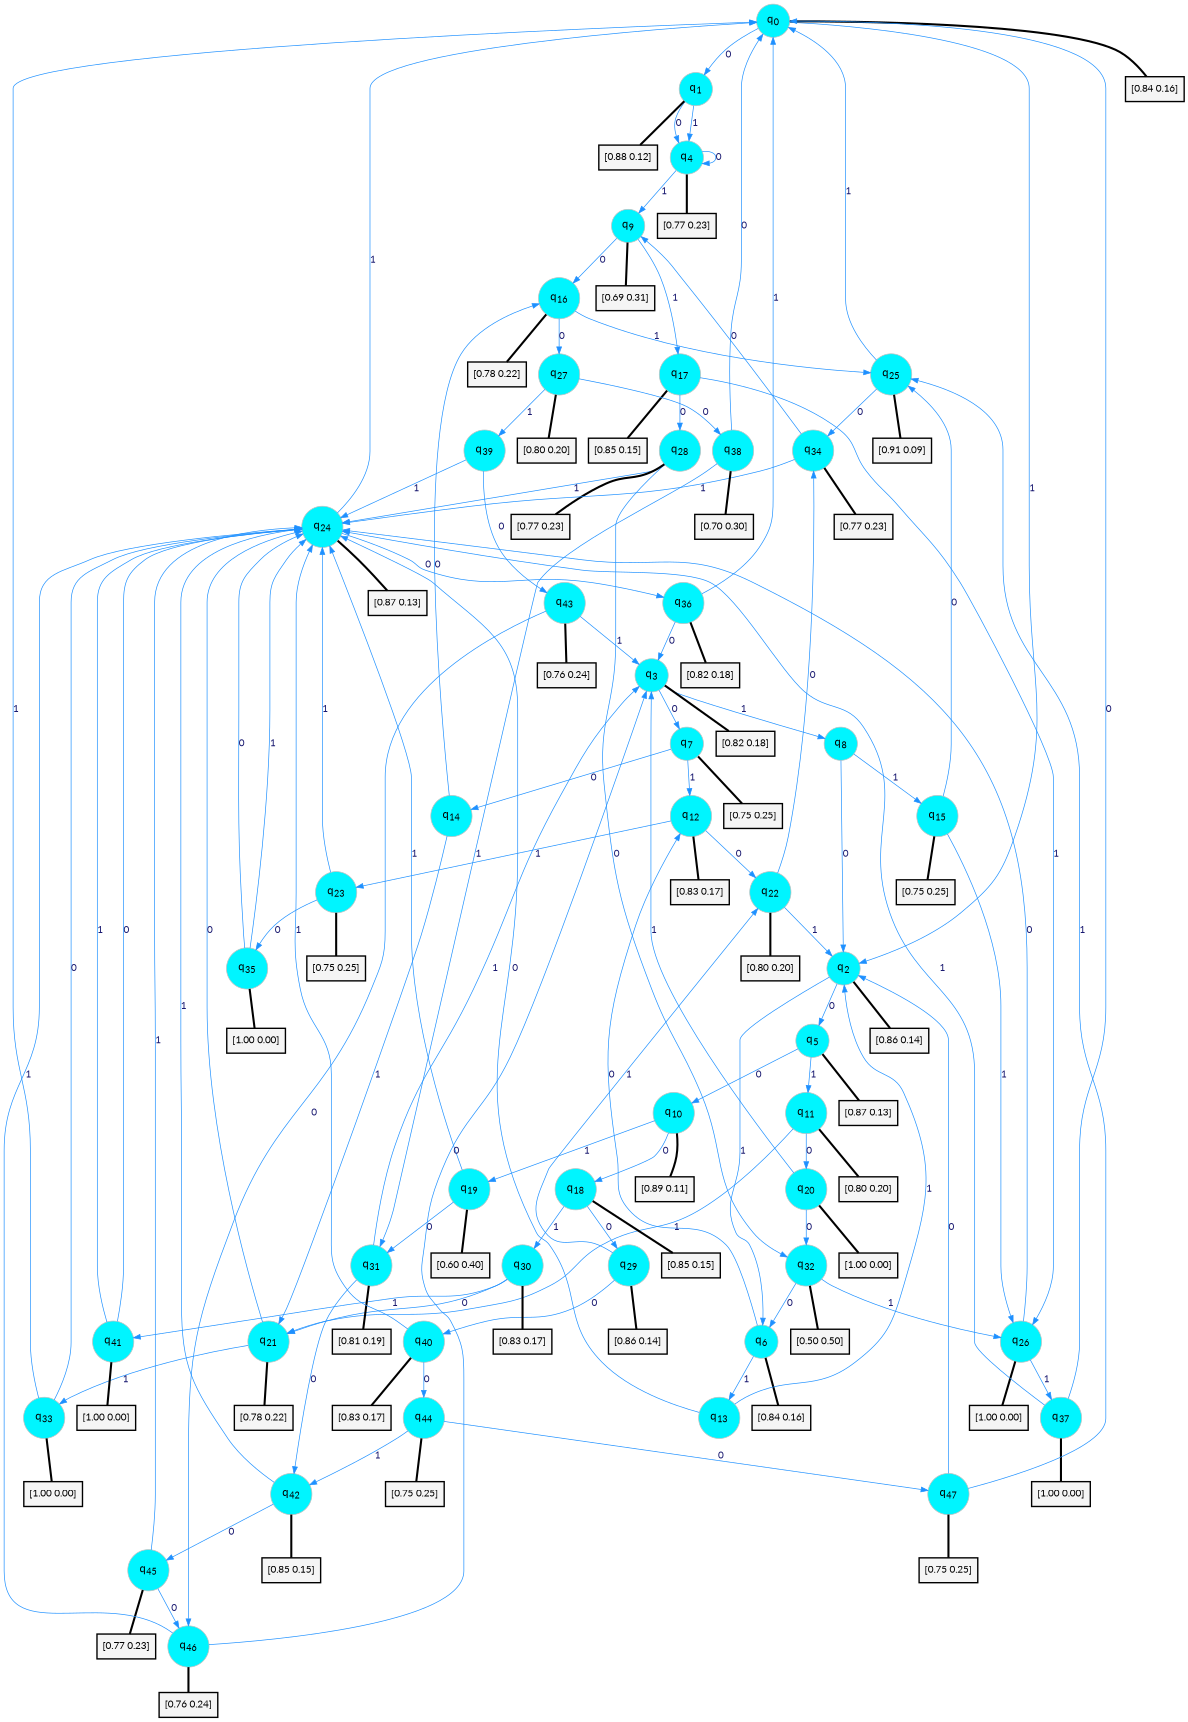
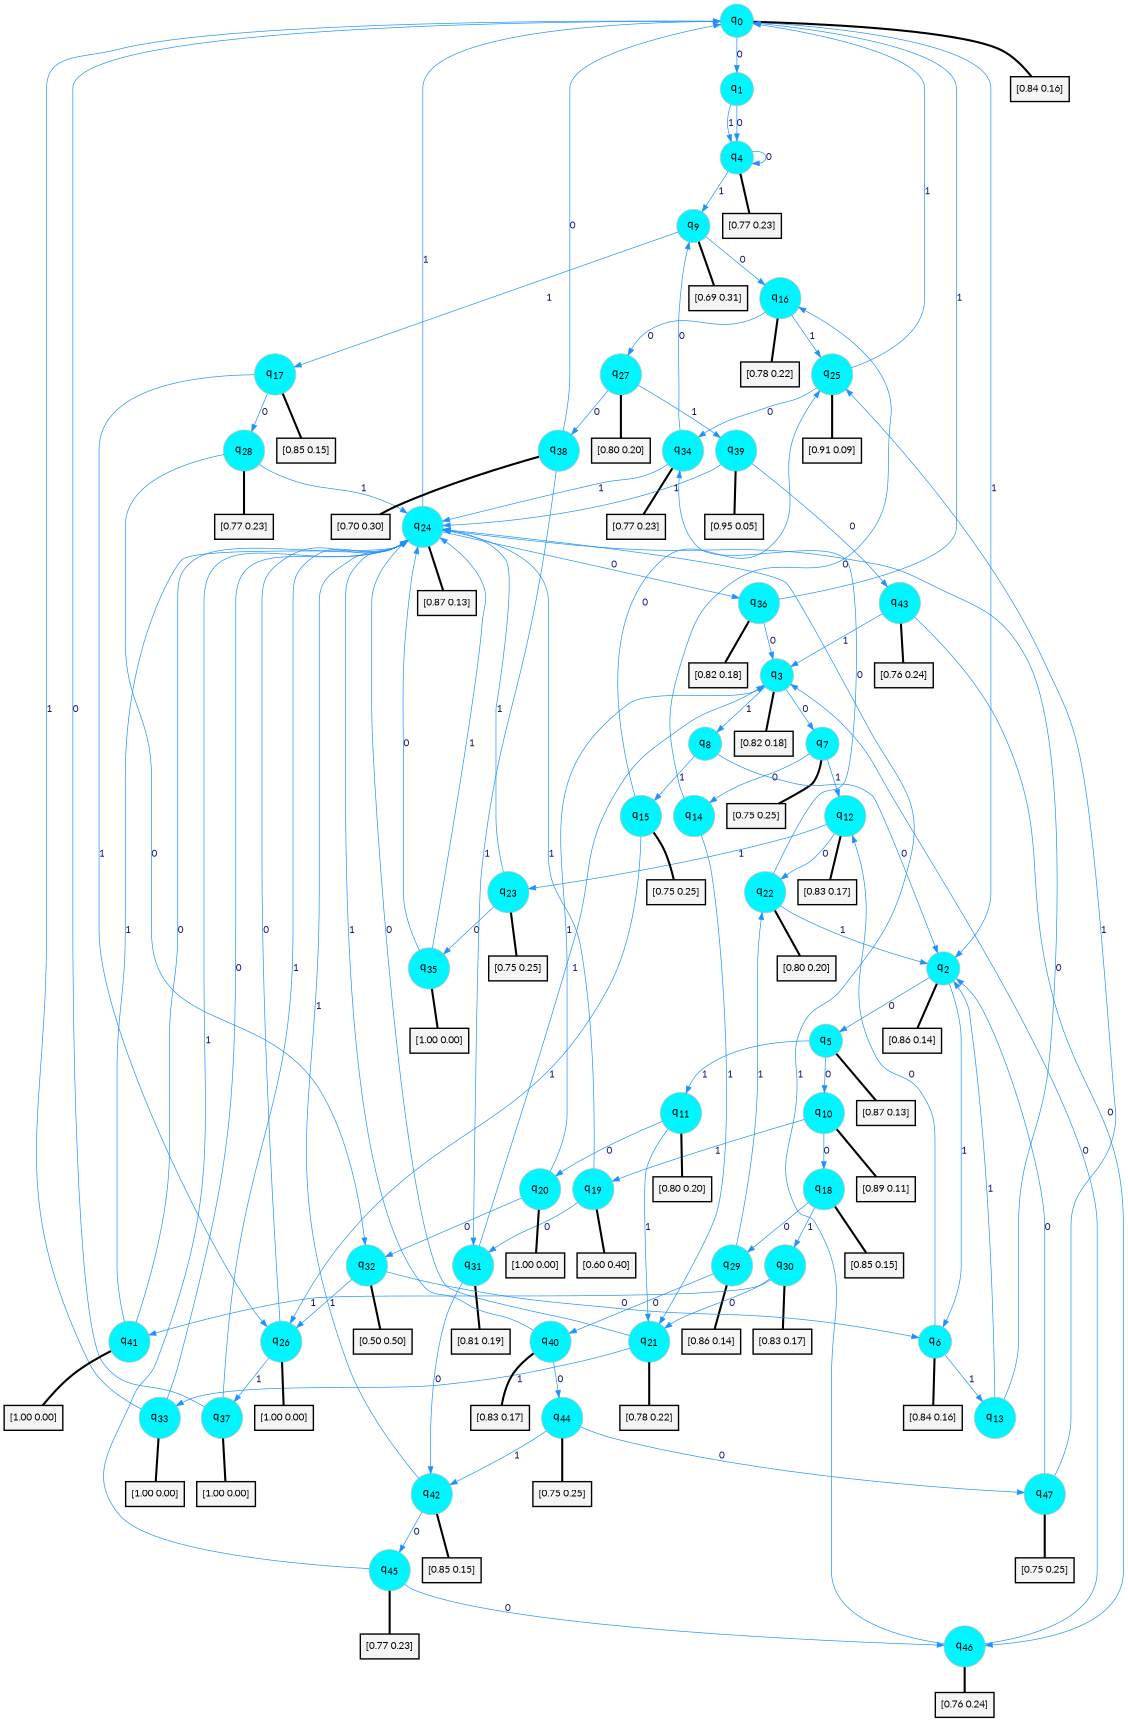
node "[0.88 0.12]": removed
node "[0.95 0.05]": added
